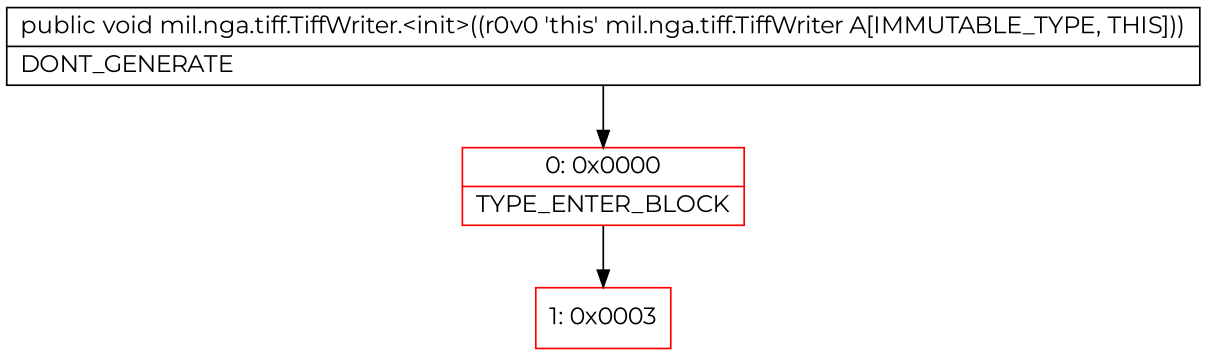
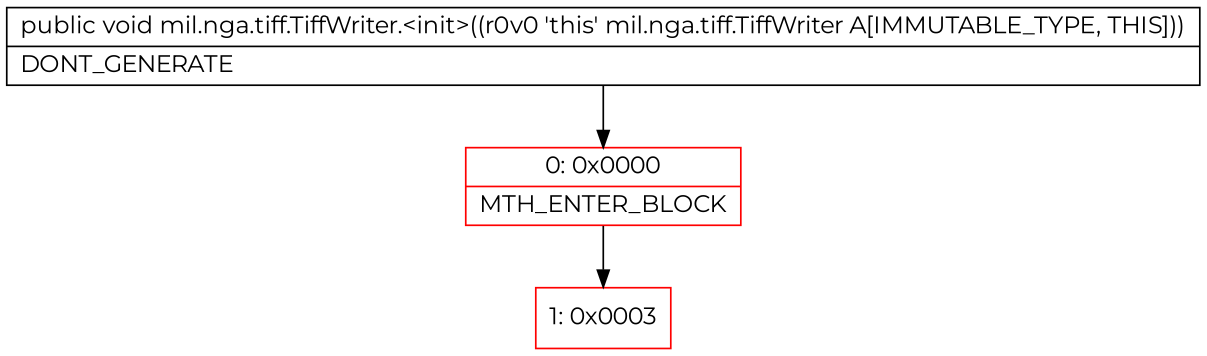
node "0: 0x0000": text "TYPE_ENTER_BLOCK" -> "MTH_ENTER_BLOCK"
